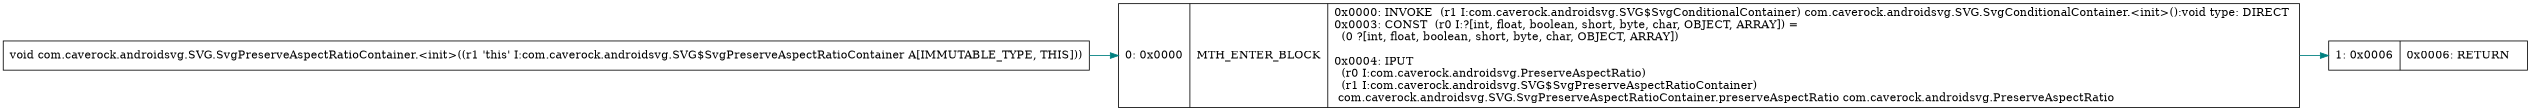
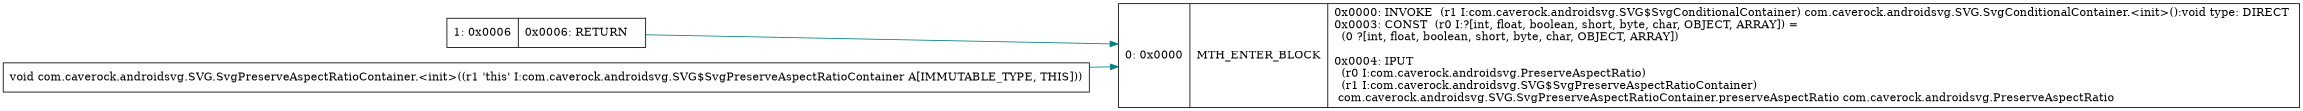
edge "0: 0x0000" -> "1: 0x0006": reversed
